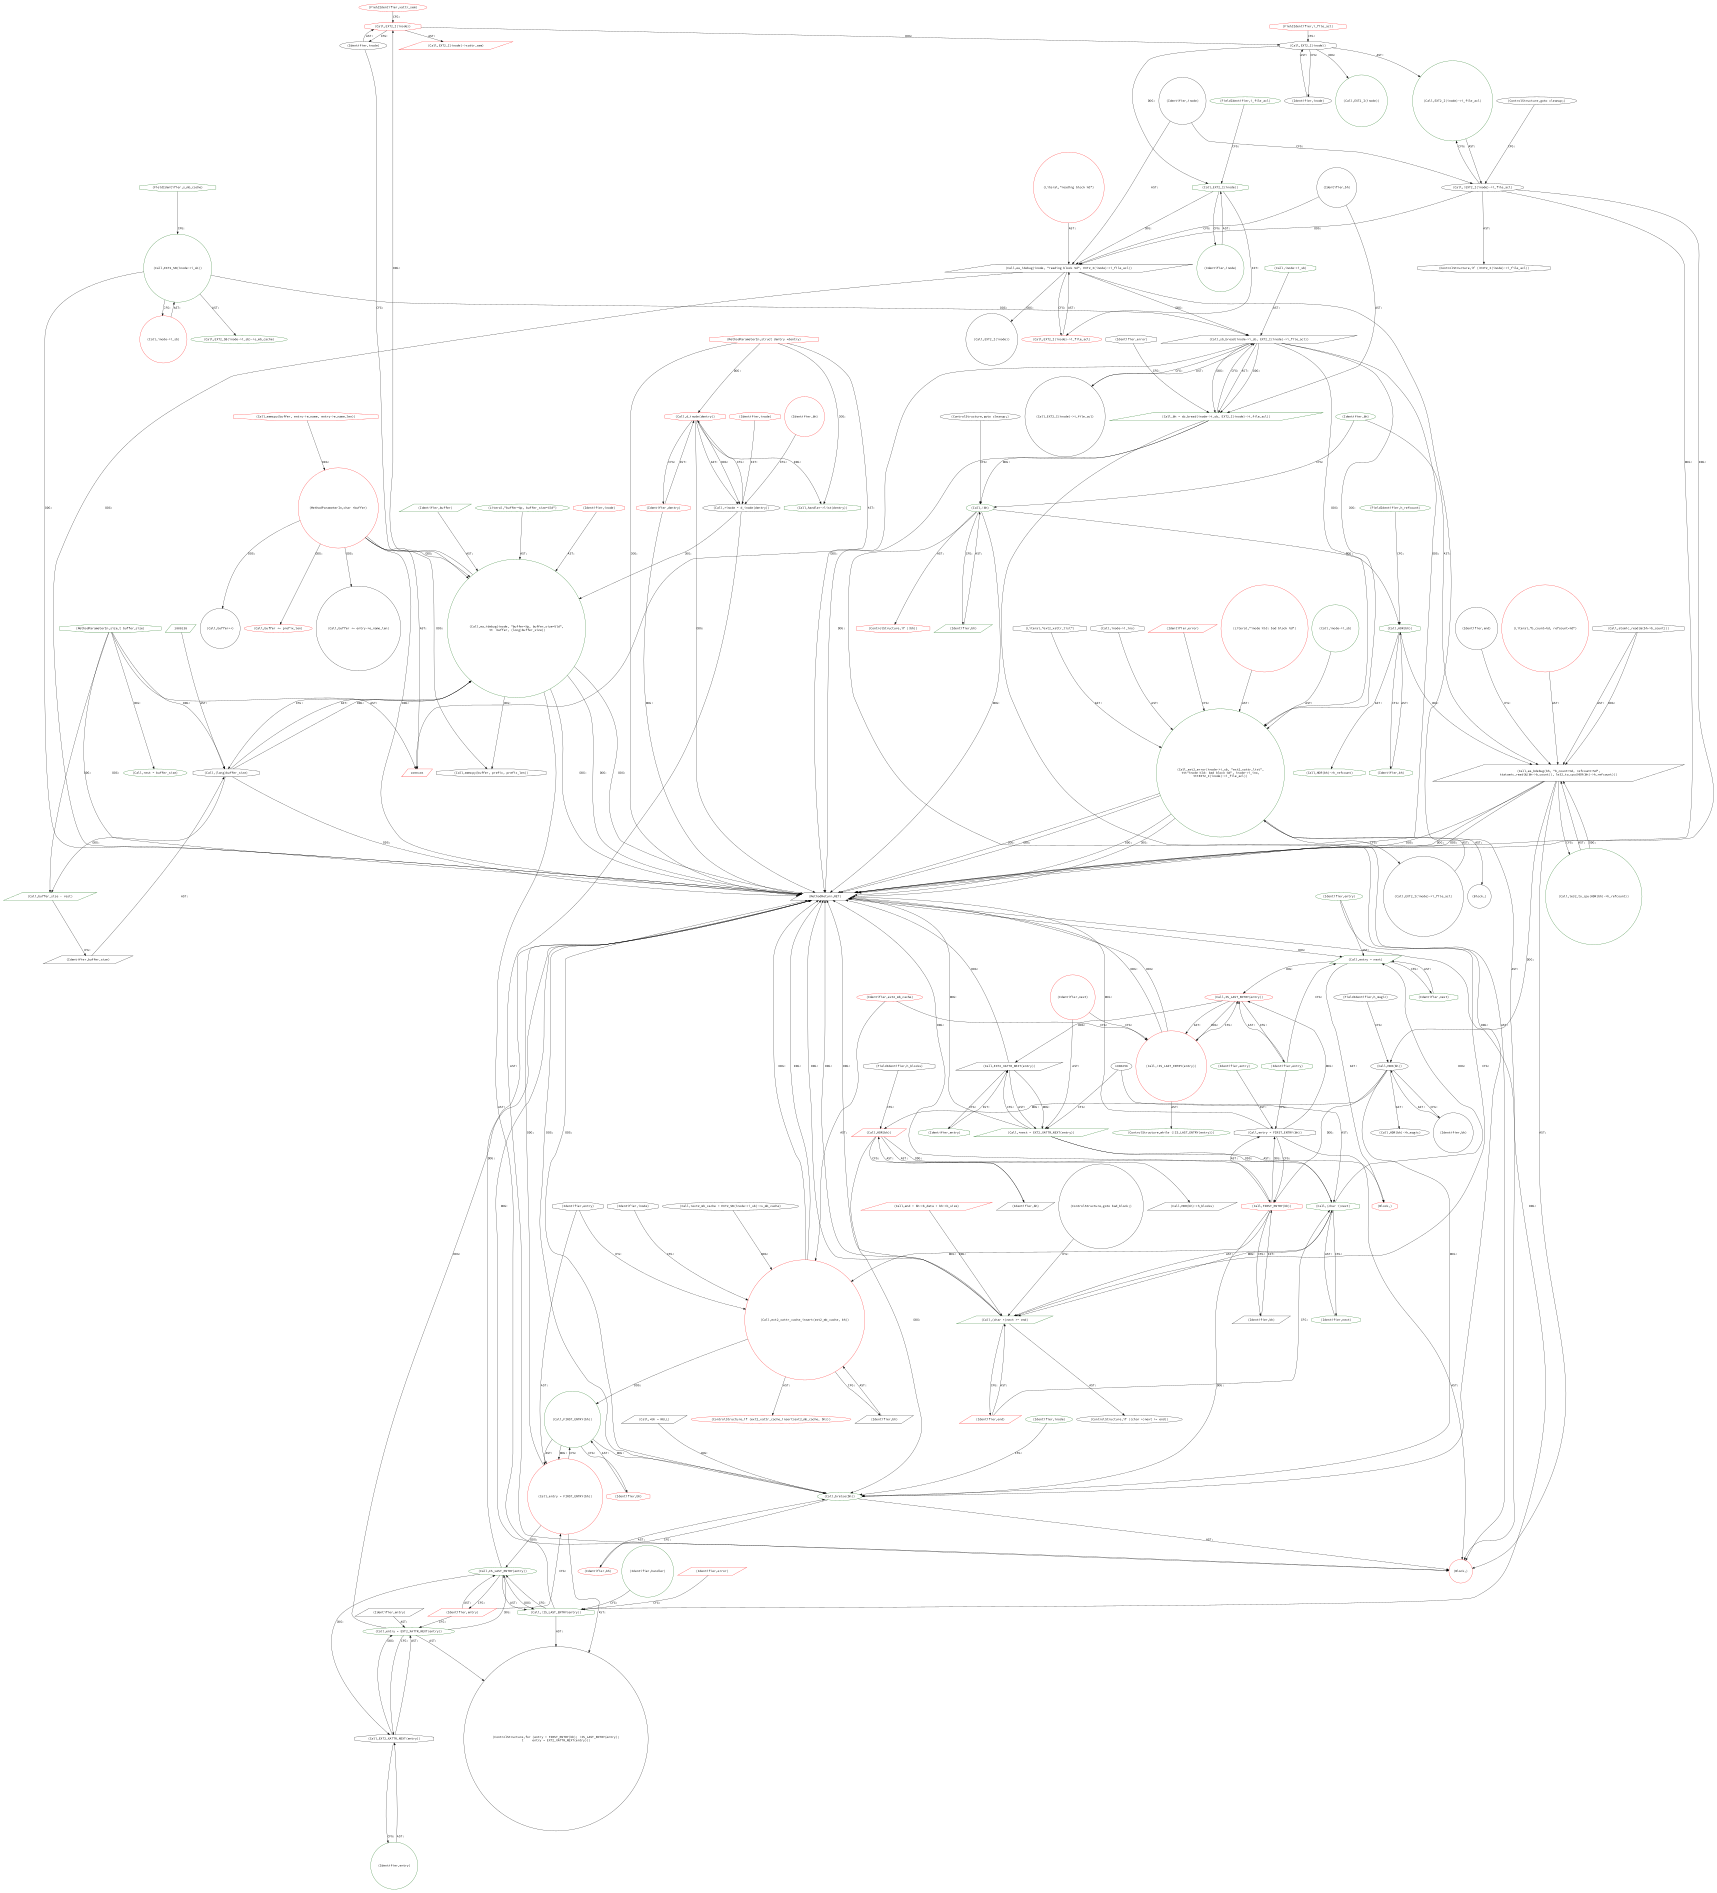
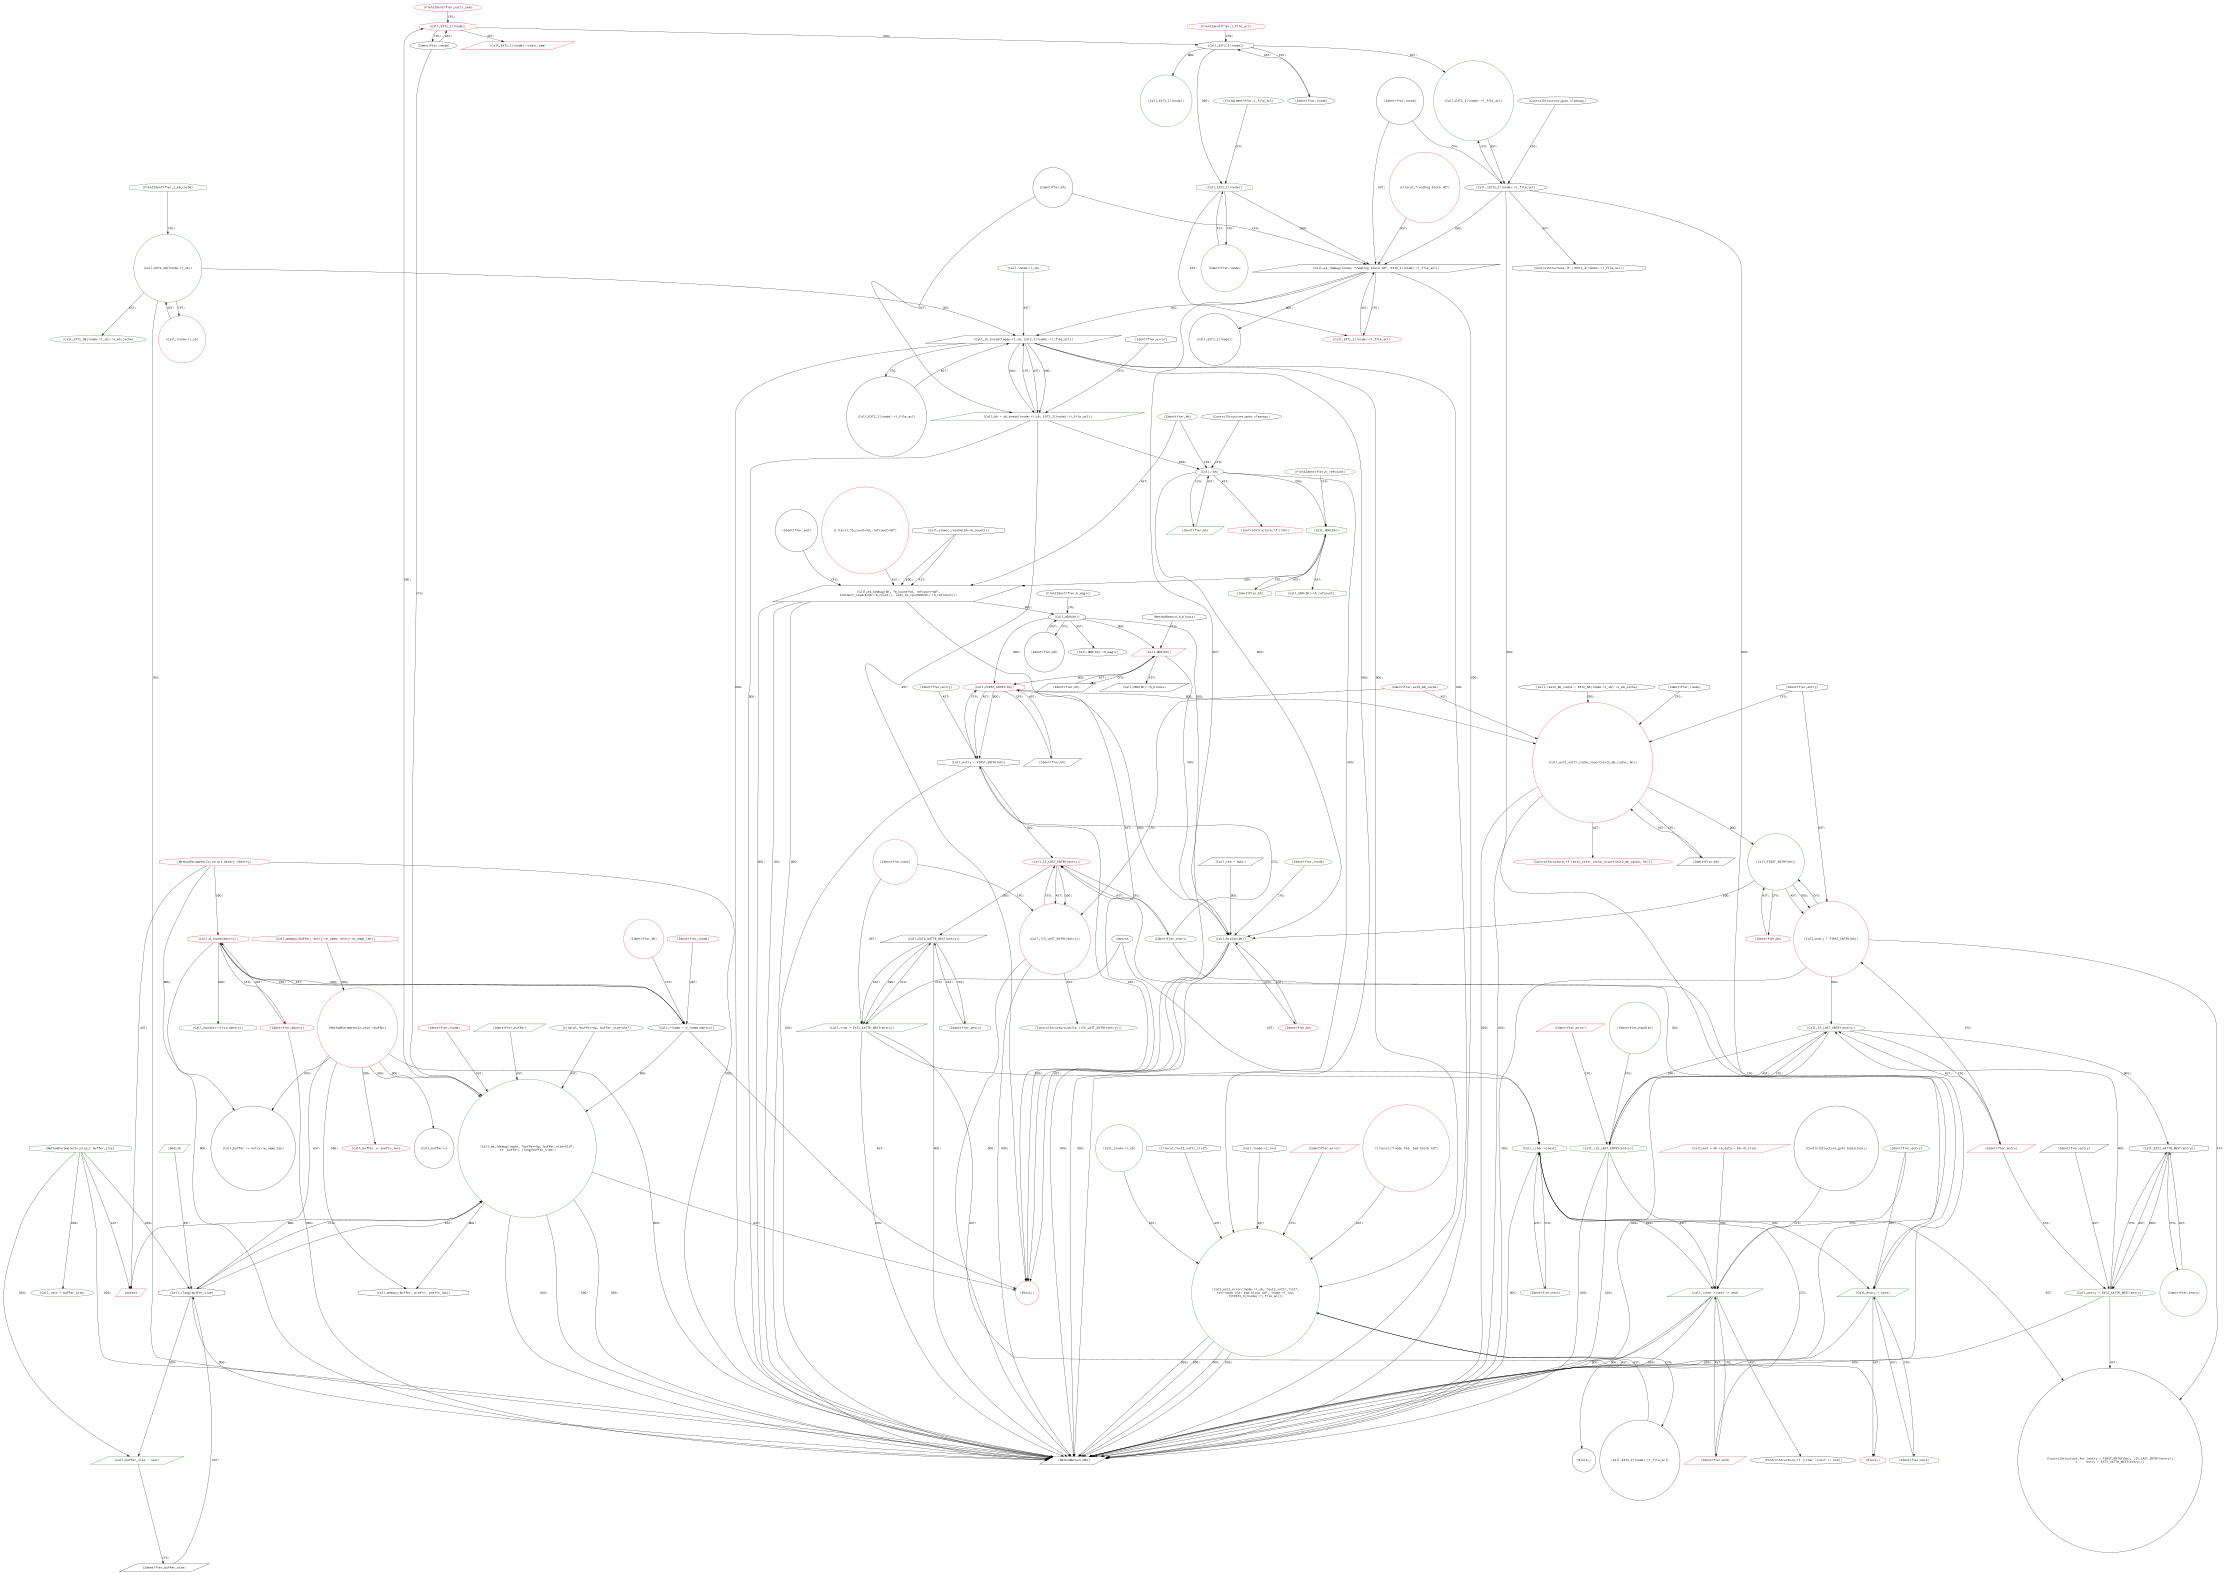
edge "(MethodParameterIn,struct dentry *dentry)" -> "(Call,handler->list(dentry))": now "(MethodParameterIn,struct dentry *dentry)" -> "(Call,buffer += entry->e_name_len)"
node "(Call,le32_to_cpu(HDR(bh)->h_refcount))": removed
edge "(MethodReturn,RET)" -> "(Call,entry = next)": reversed
node "(FieldIdentifier,h_blocks)": label "(FieldIdentifier,h_blocks)" -> "(MethodReturn,h_blocks)"
node "(Call,*next = EXT2_XATTR_NEXT(entry))": label "(Call,*next = EXT2_XATTR_NEXT(entry))" -> "(Call,*ino = EXT2_XATTR_NEXT(entry))"
